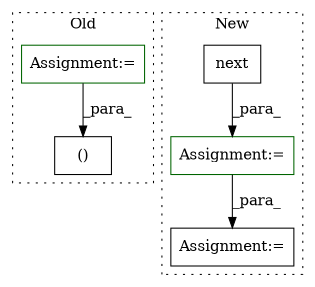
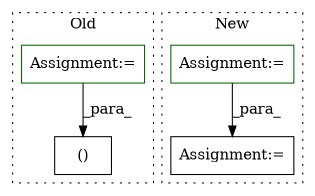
node "next": removed
